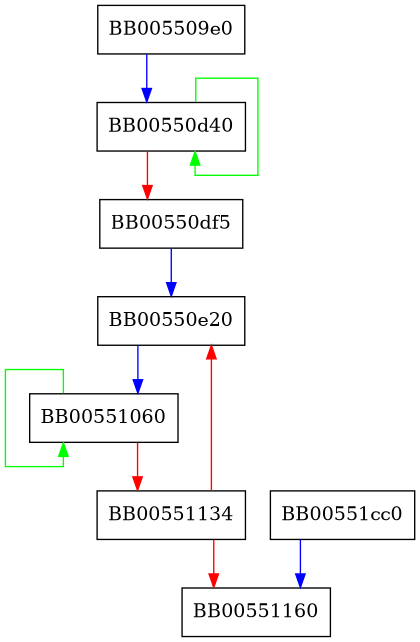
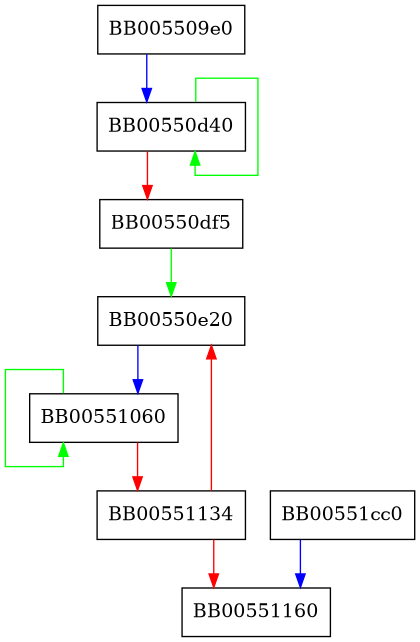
edge "BB00550df5" -> "BB00550e20": color blue -> green
